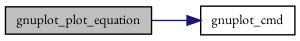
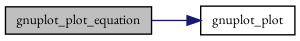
node "gnuplot_cmd": label "gnuplot_cmd" -> "gnuplot_plot"
